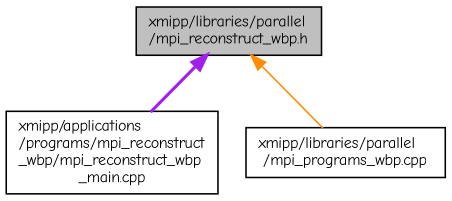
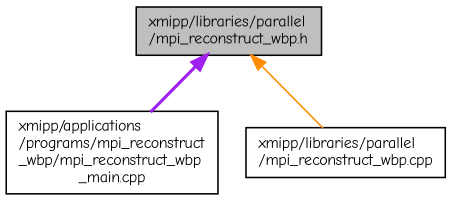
node "xmipp/libraries/parallel /mpi_programs_wbp.cpp": label "xmipp/libraries/parallel /mpi_programs_wbp.cpp" -> "xmipp/libraries/parallel /mpi_reconstruct_wbp.cpp"
